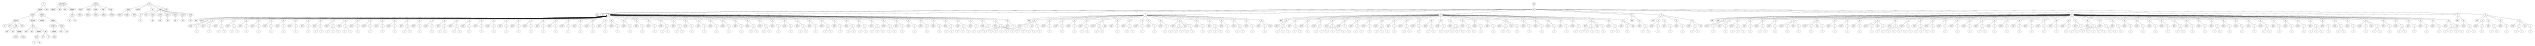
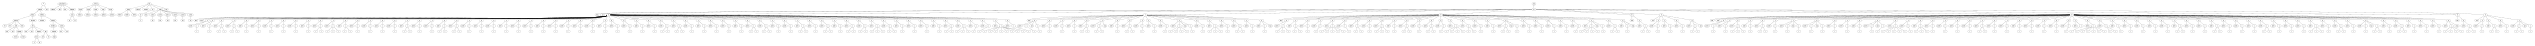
node "docAuthor": added
